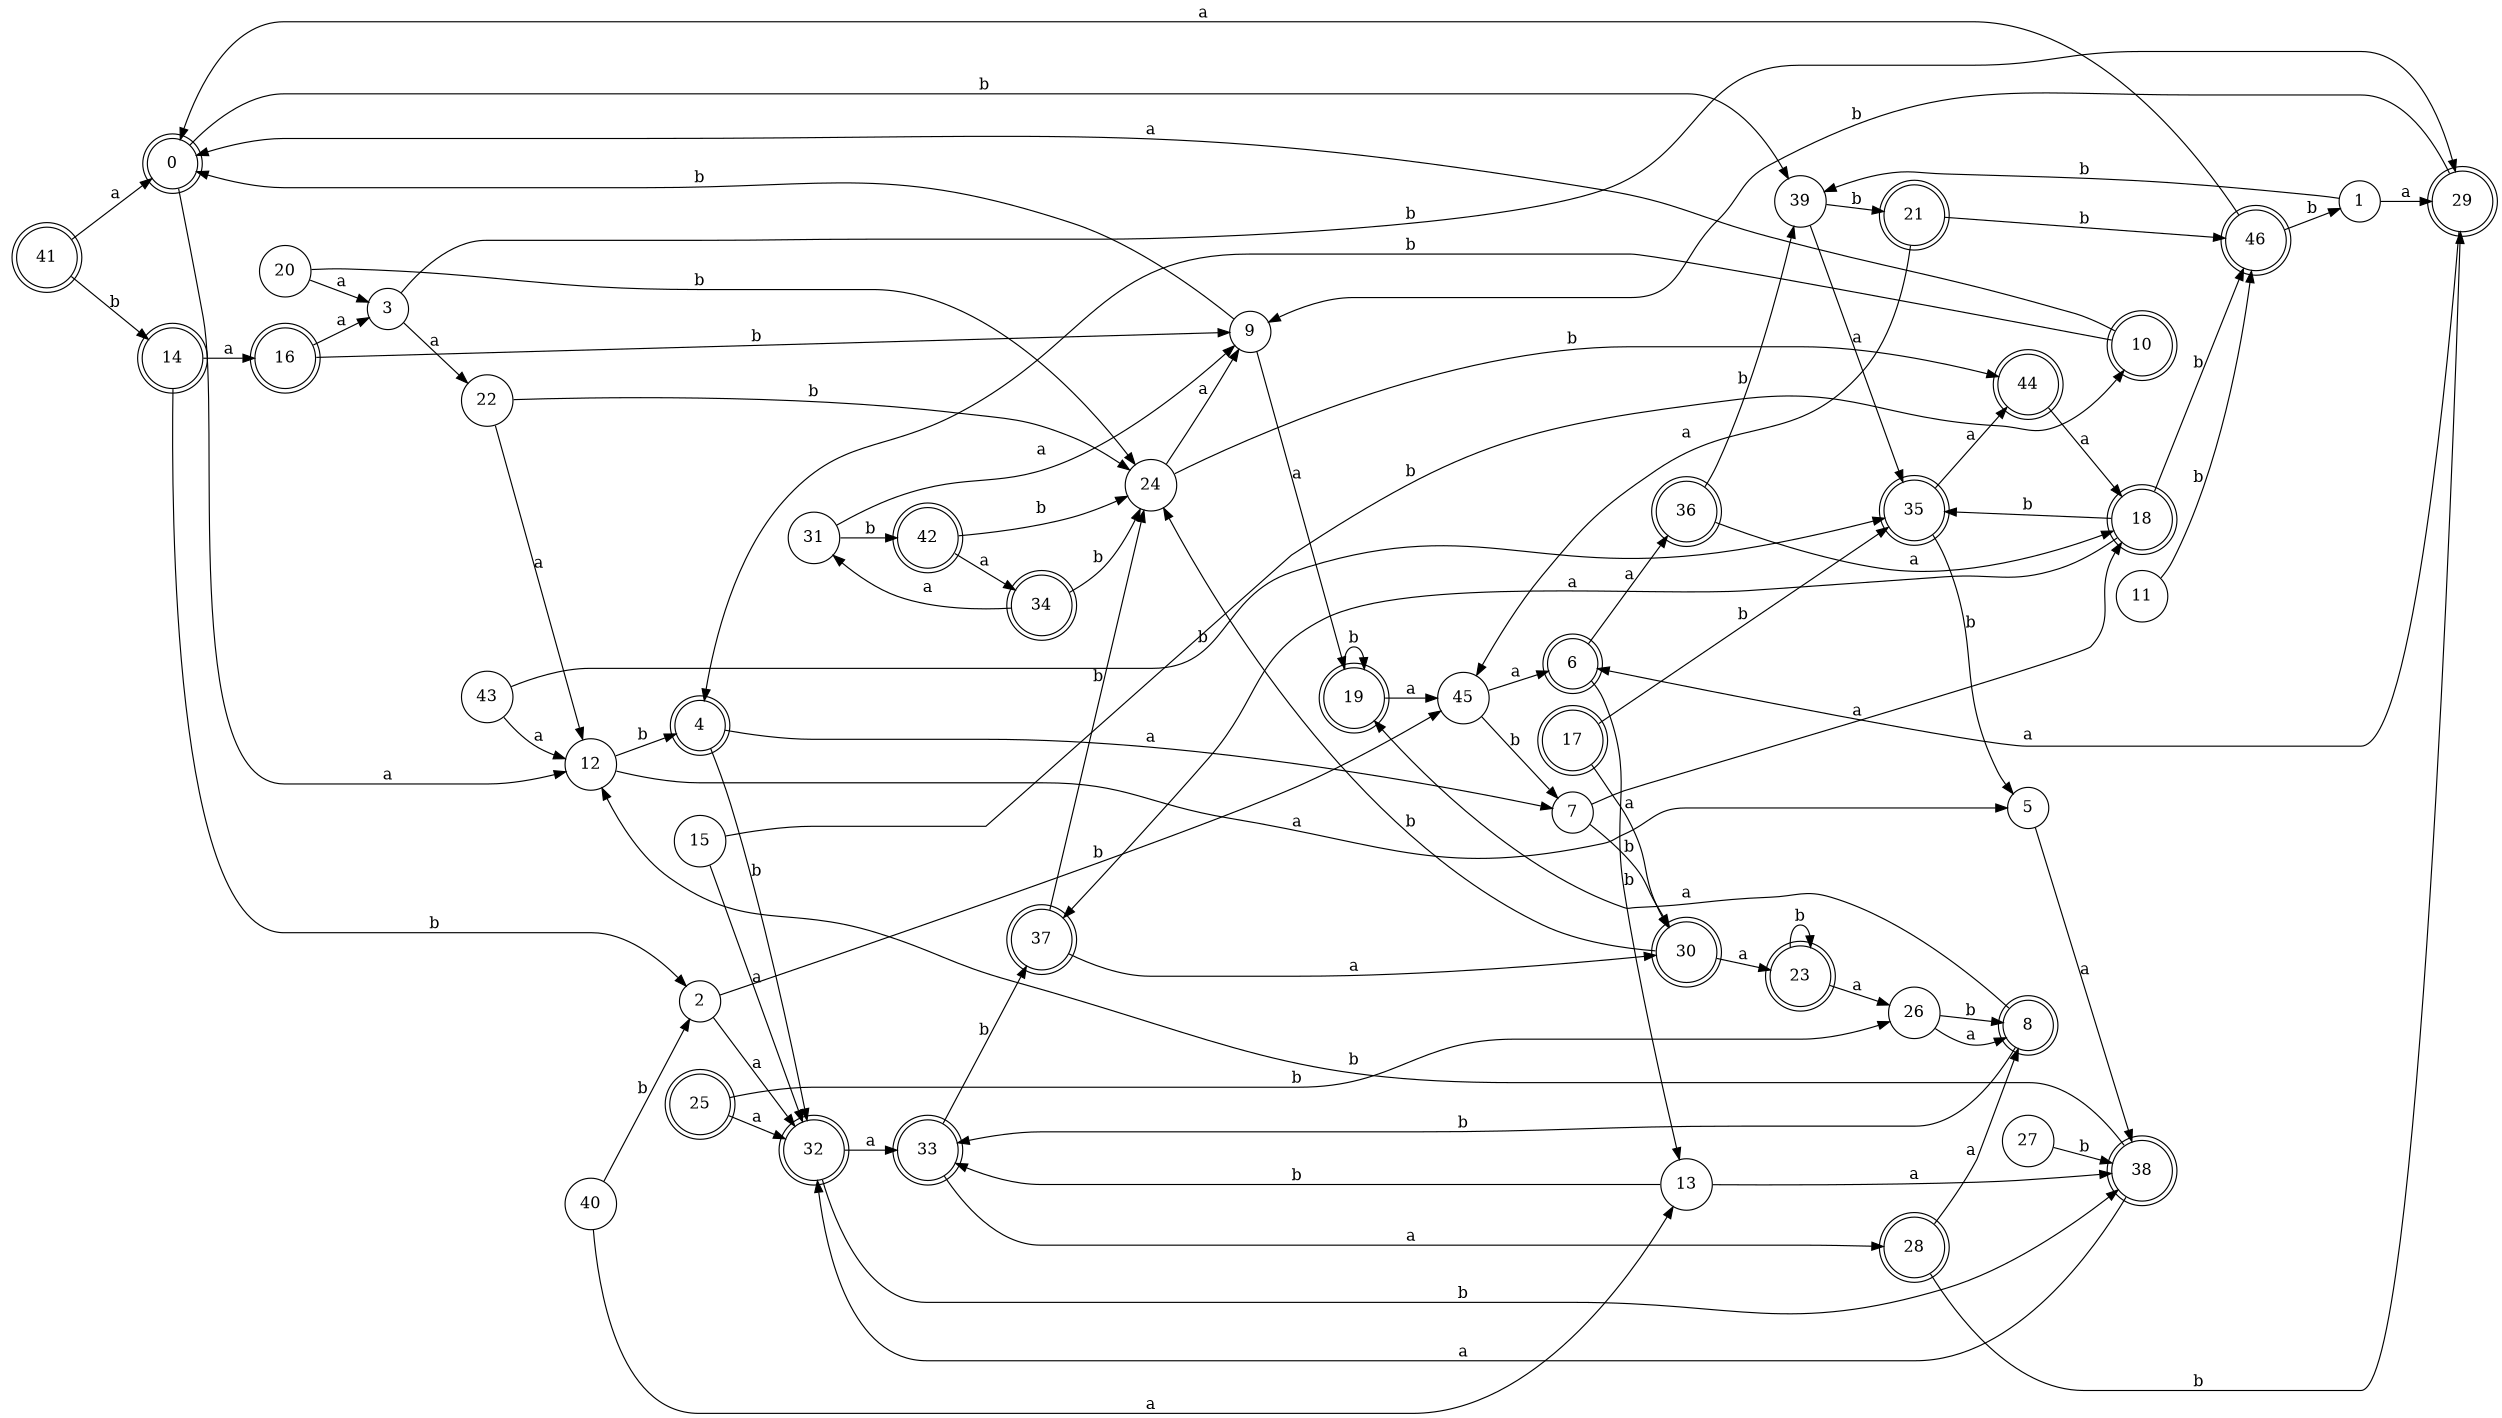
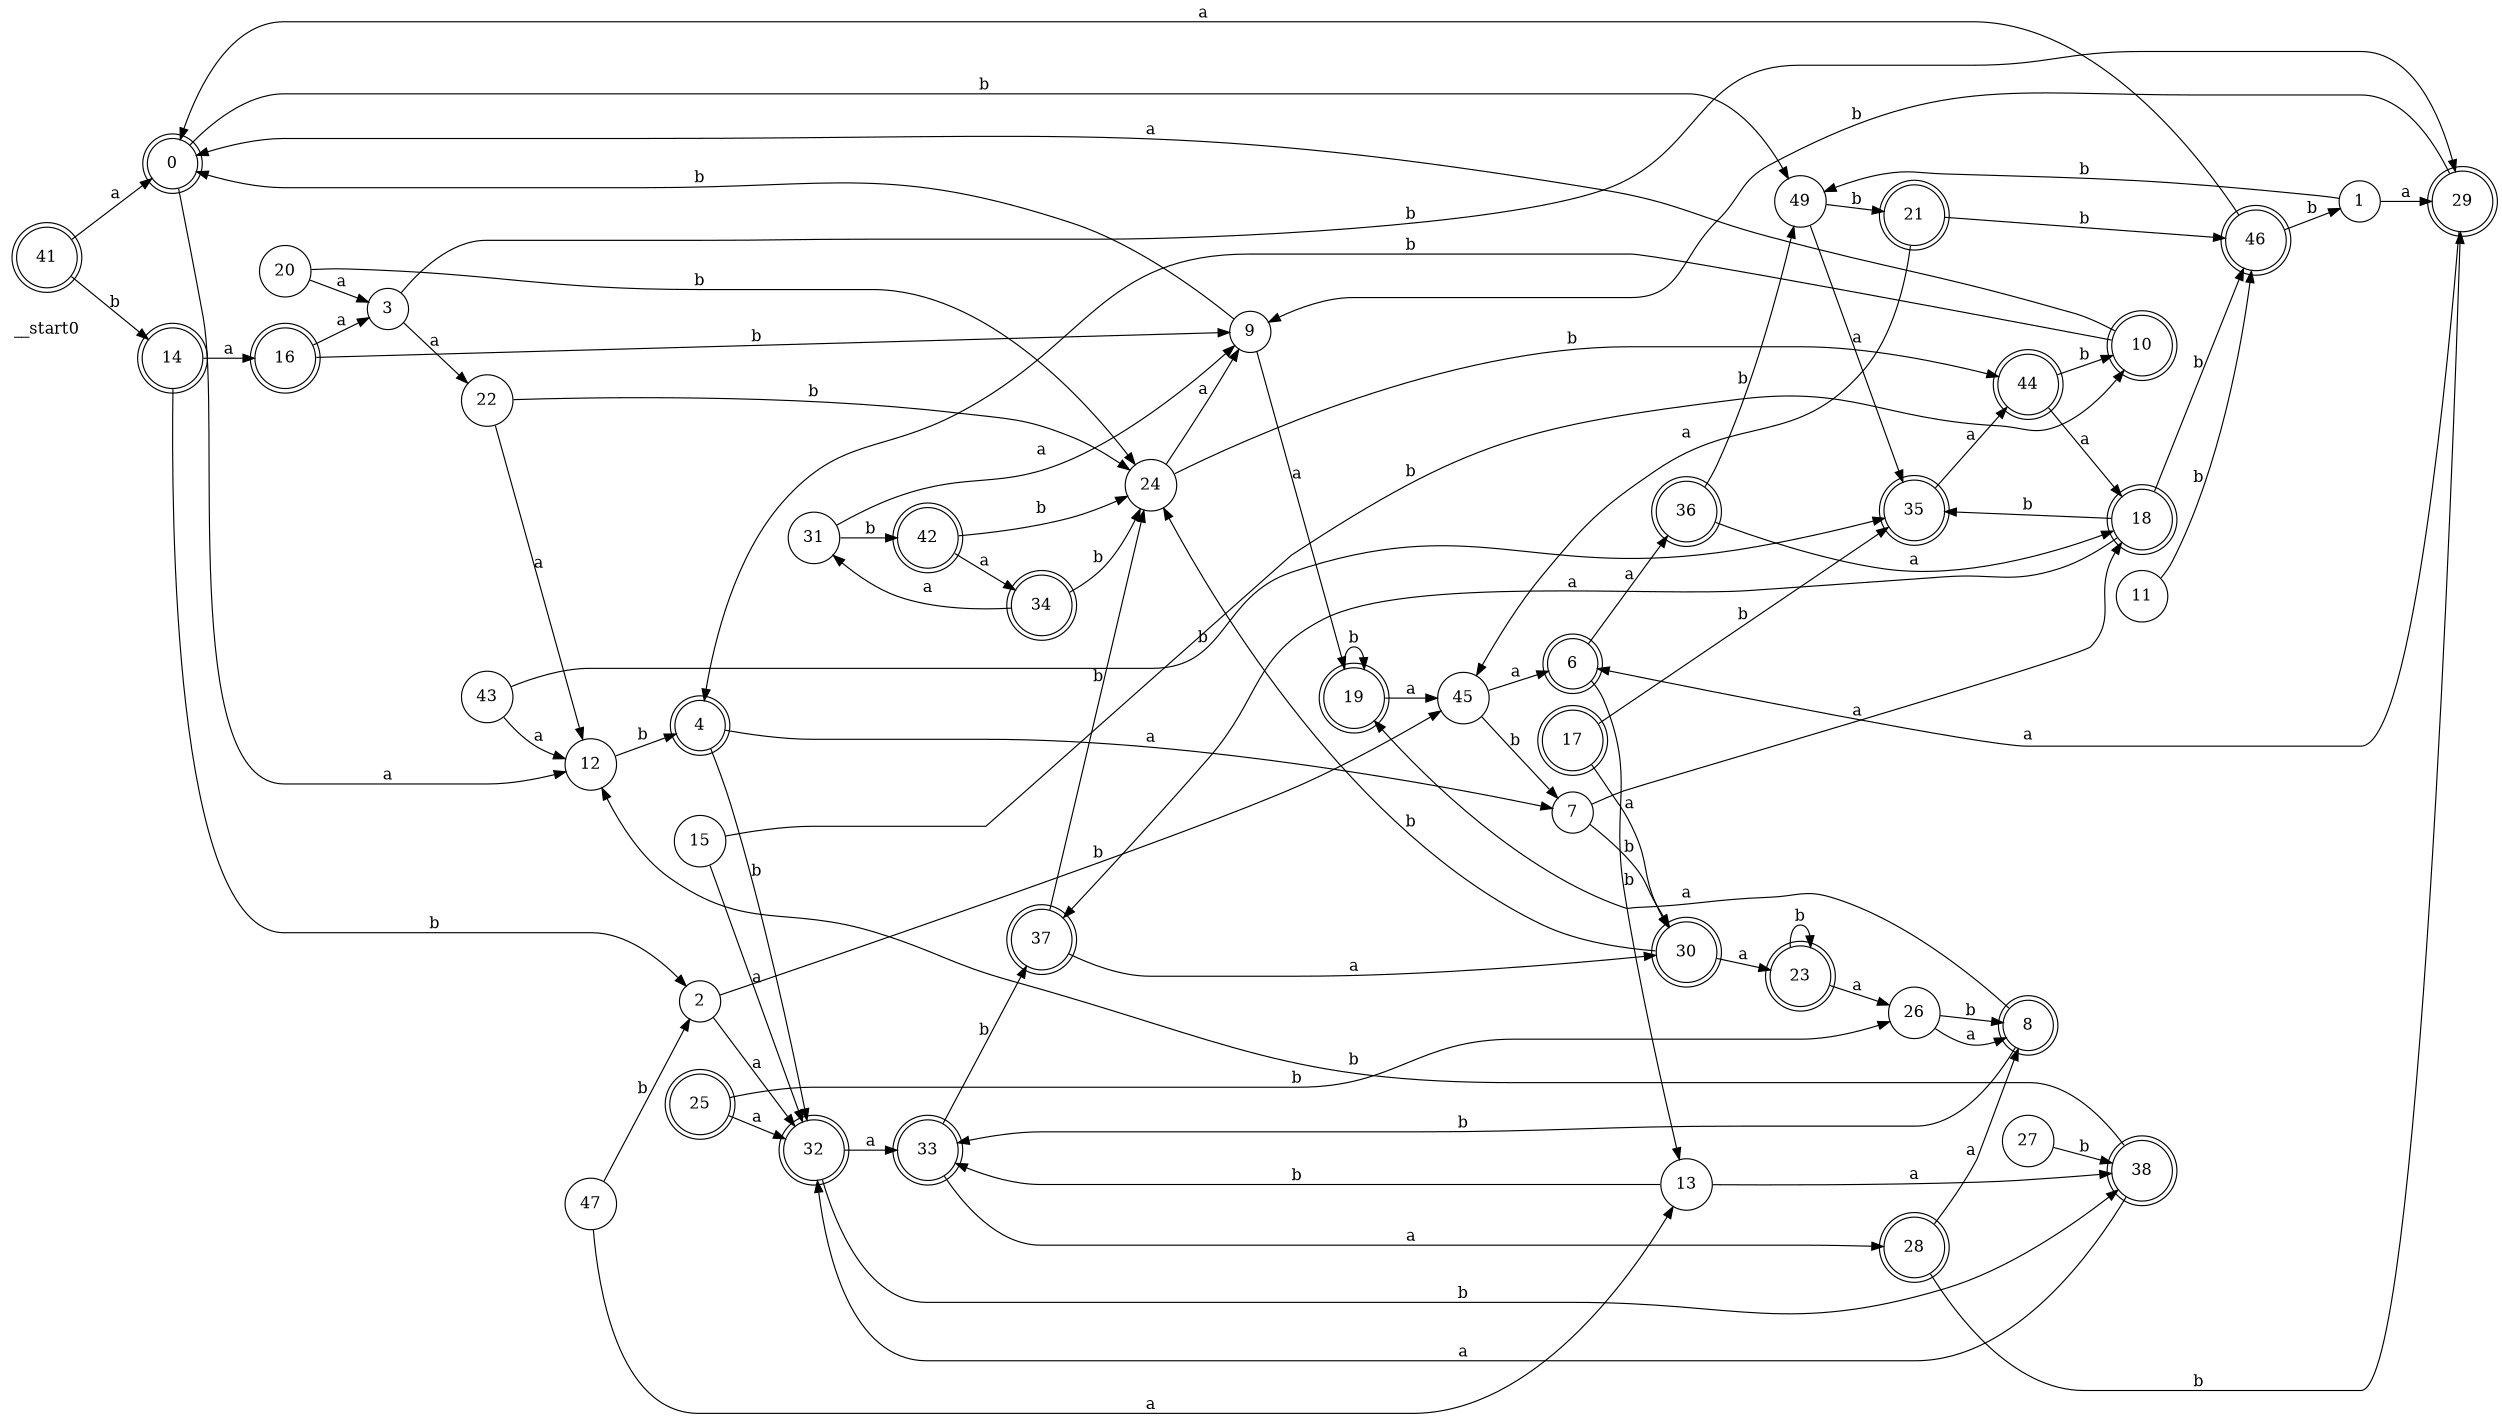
node "39": label "39" -> "49"
node "__start0": added
edge "44" -> "10": added, label "b"
node "5": removed
node "40": label "40" -> "47"
